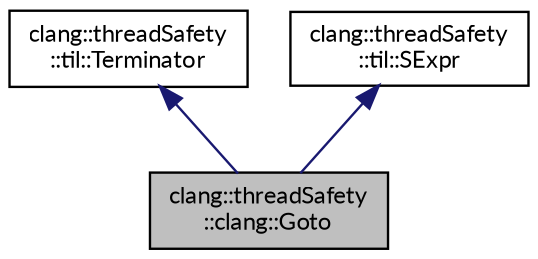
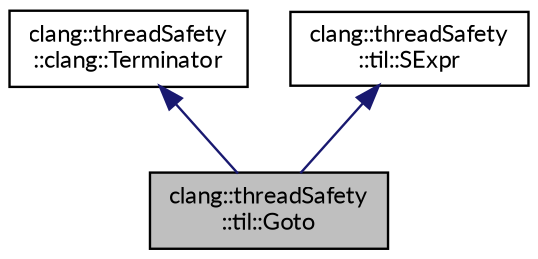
node "clang::threadSafety ::til::Terminator": label "clang::threadSafety ::til::Terminator" -> "clang::threadSafety ::clang::Terminator"
node "clang::threadSafety ::clang::Goto": label "clang::threadSafety ::clang::Goto" -> "clang::threadSafety ::til::Goto"
